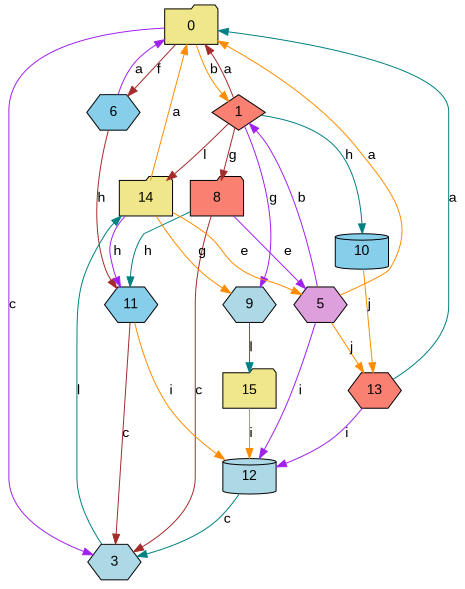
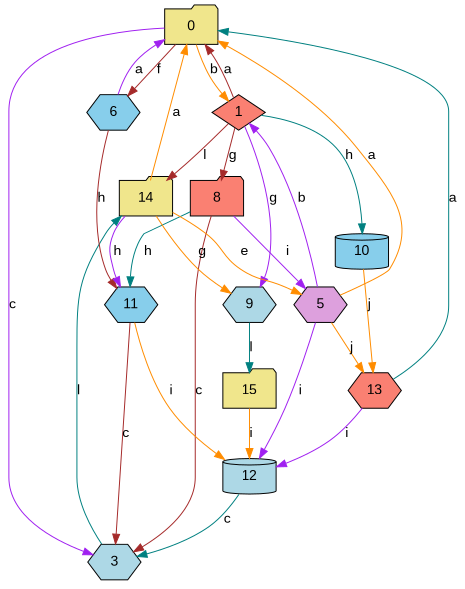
edge "8" -> "5": label "e" -> "i"
